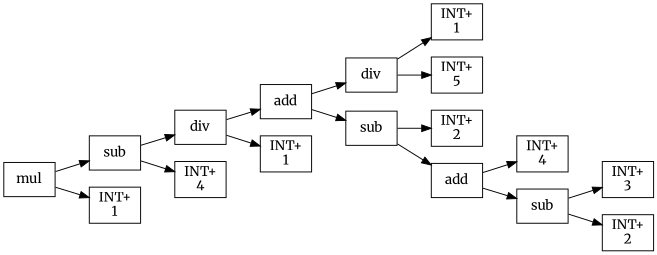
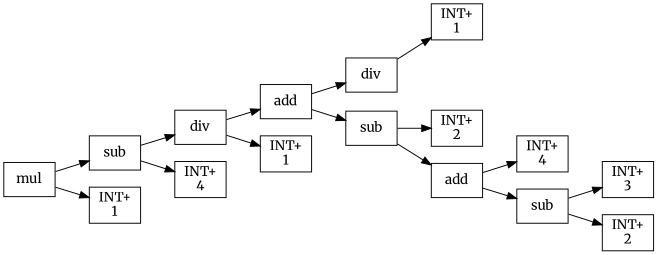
node "INT+ 5": removed
